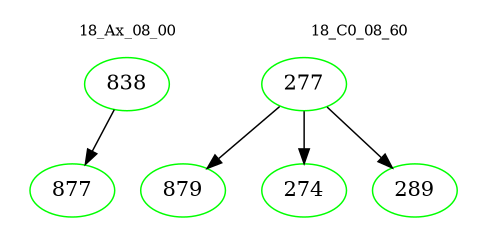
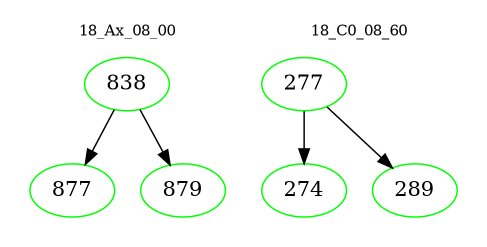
edge "277" -> "879": now "838" -> "879"
